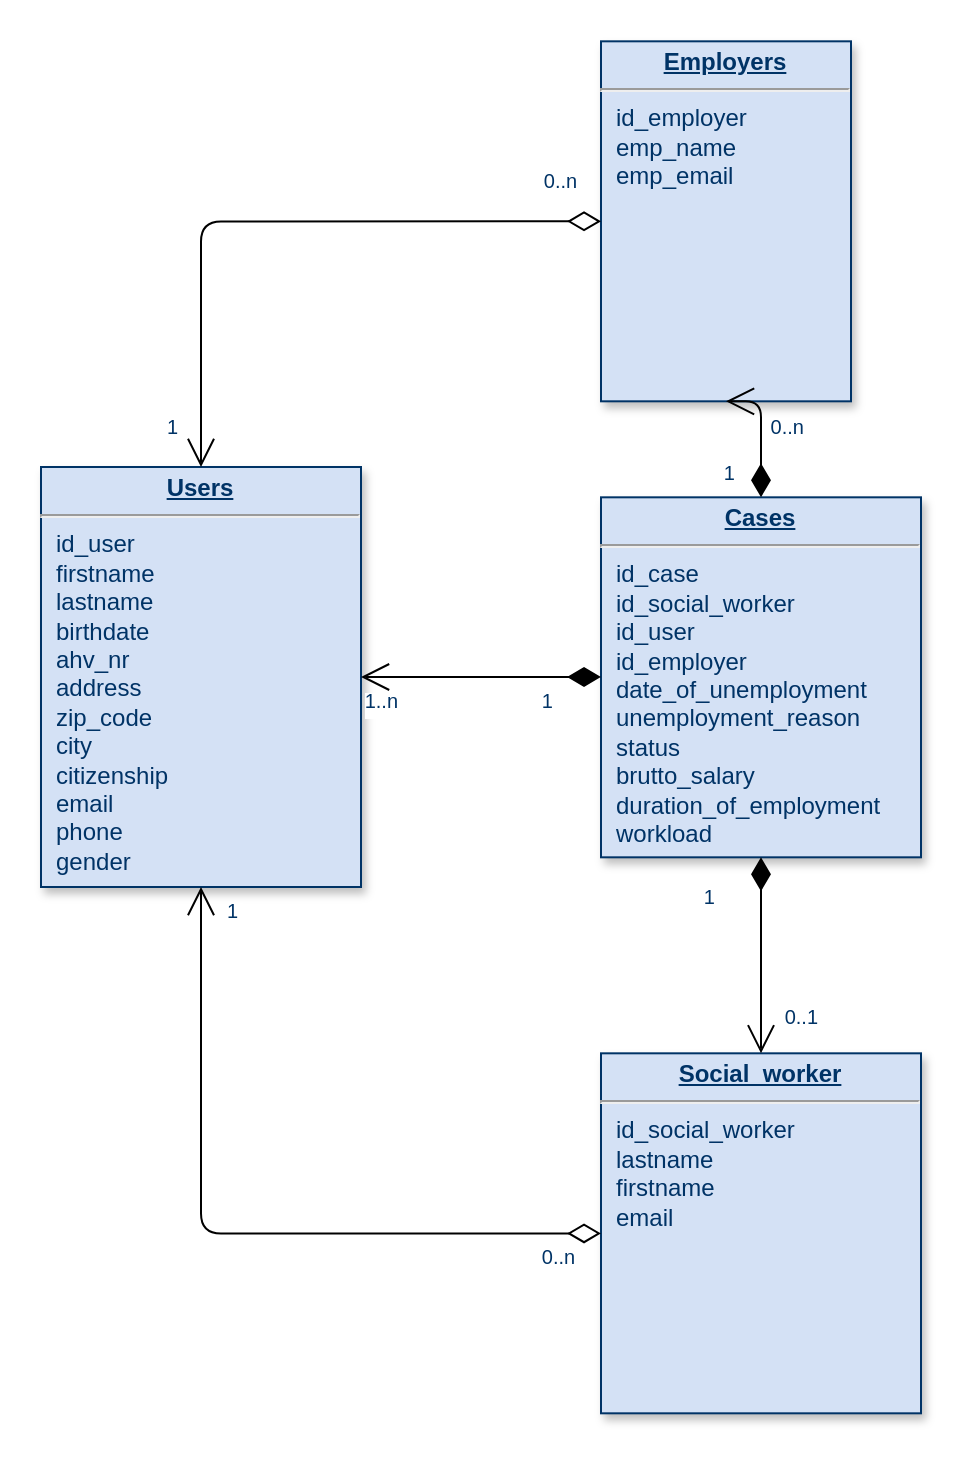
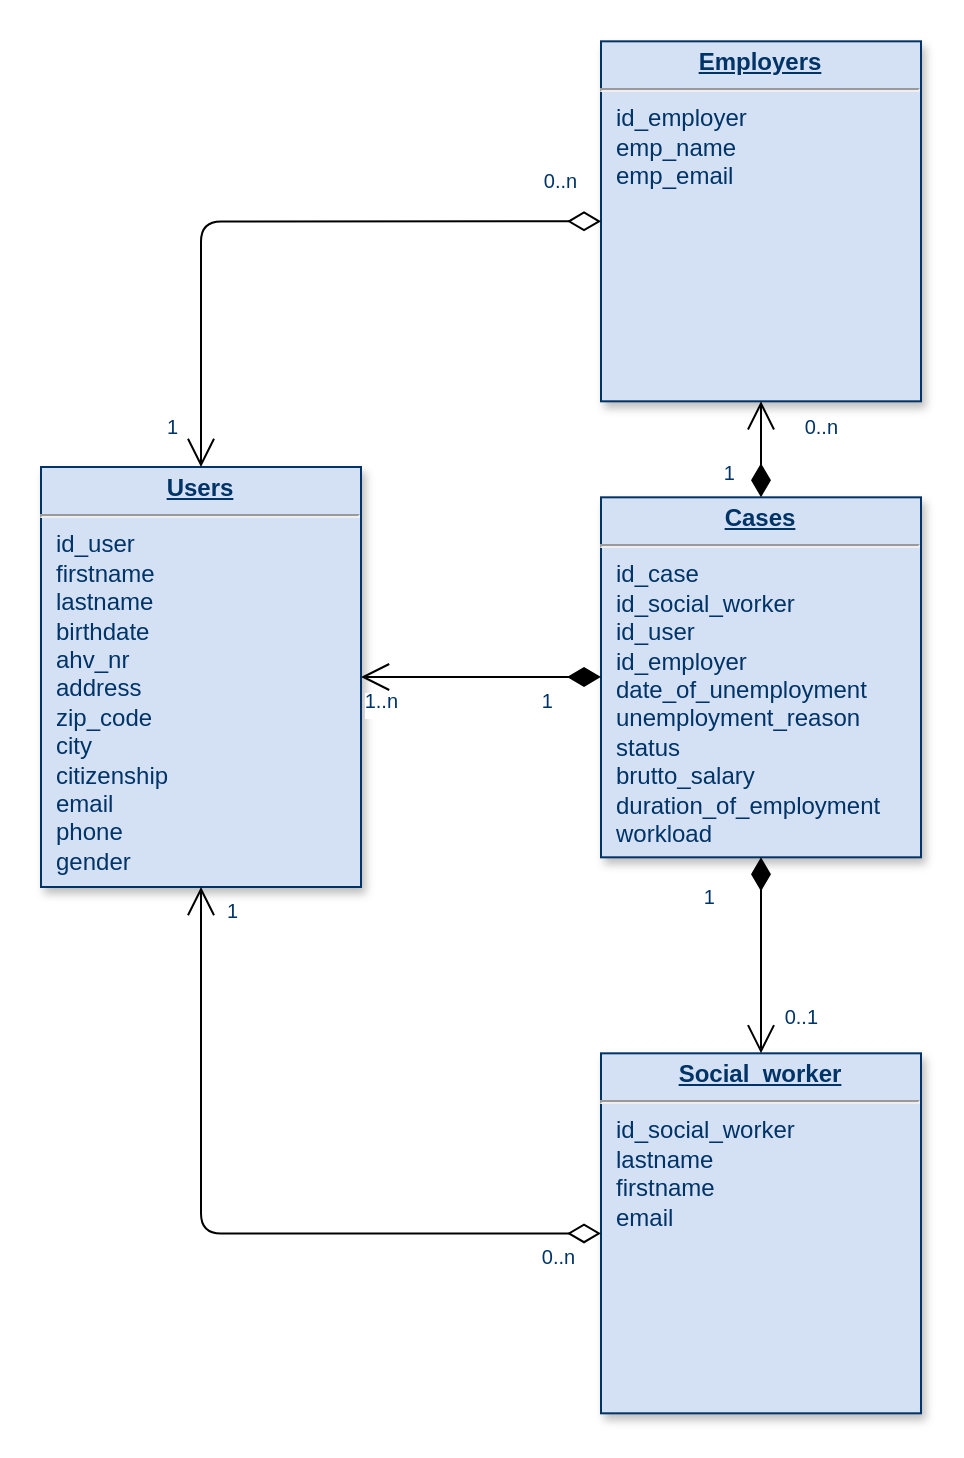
node "Employers id_employer emp_name emp_email": size 250x360 -> 320x360
